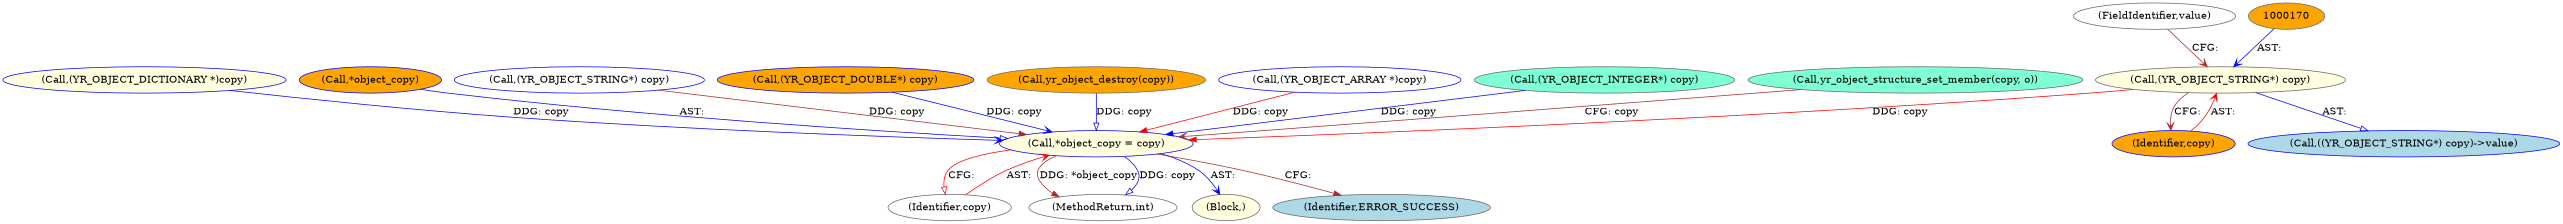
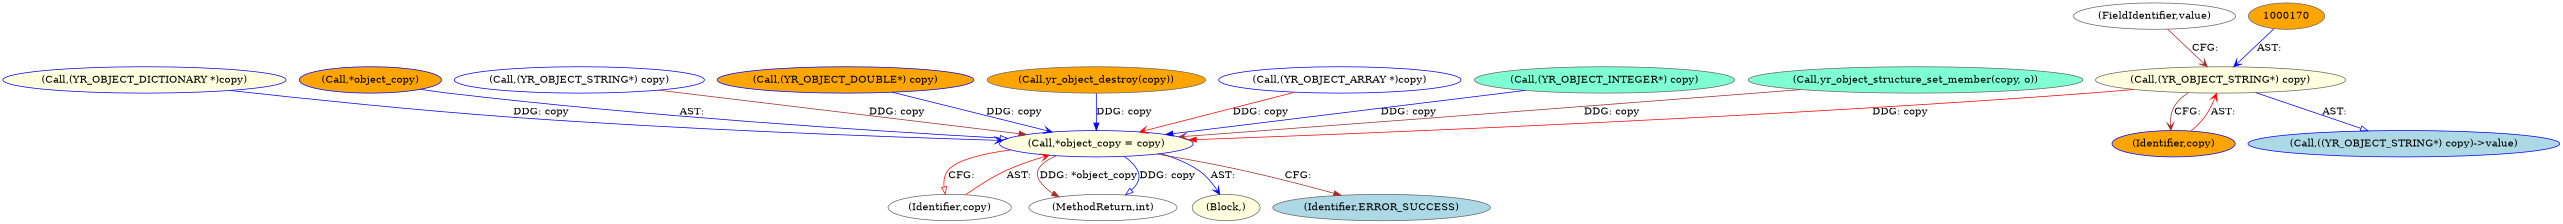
edge "(Call,yr_object_destroy(copy))" -> "(Call,*object_copy = copy)": arrowhead onormal -> normal
edge "(Call,(YR_OBJECT_ARRAY *)copy)" -> "(Call,*object_copy = copy)": arrowhead normal -> vee
edge "(Call,yr_object_structure_set_member(copy, o))" -> "(Call,*object_copy = copy)": label "CFG: copy" -> "DDG: copy"
